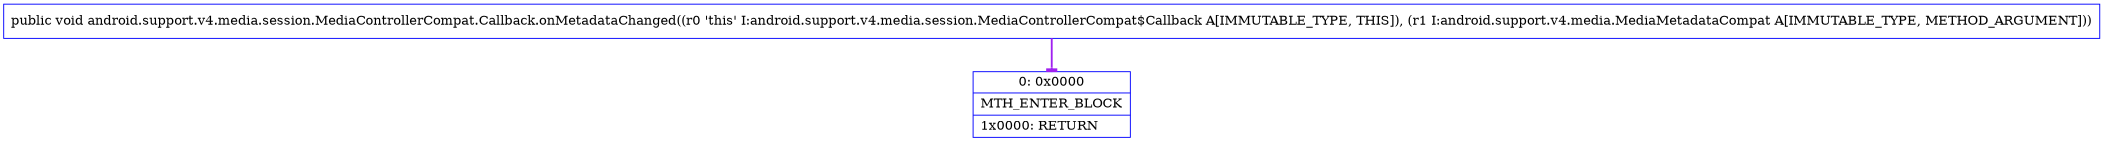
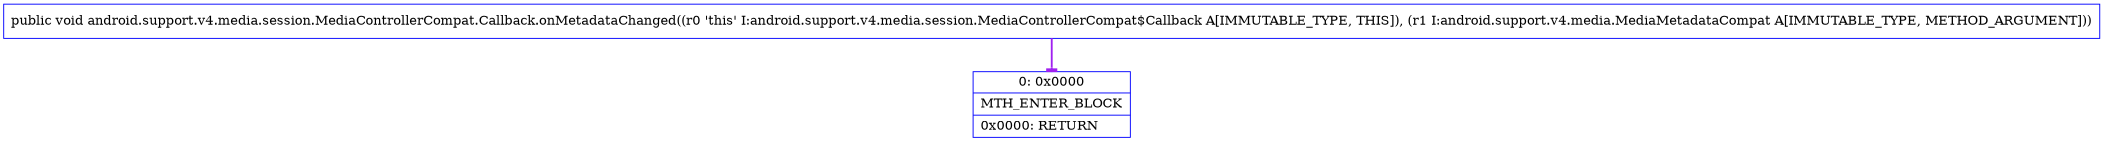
node "0: 0x0000": text "1x0000: RETURN" -> "0x0000: RETURN"
